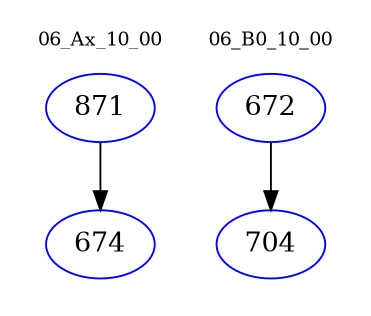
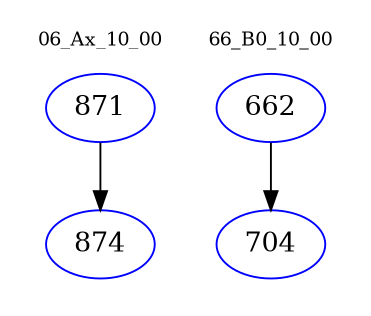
cluster "06_B0_10_00": label "06_B0_10_00" -> "66_B0_10_00"
node "672": label "672" -> "662"
node "674": label "674" -> "874"
